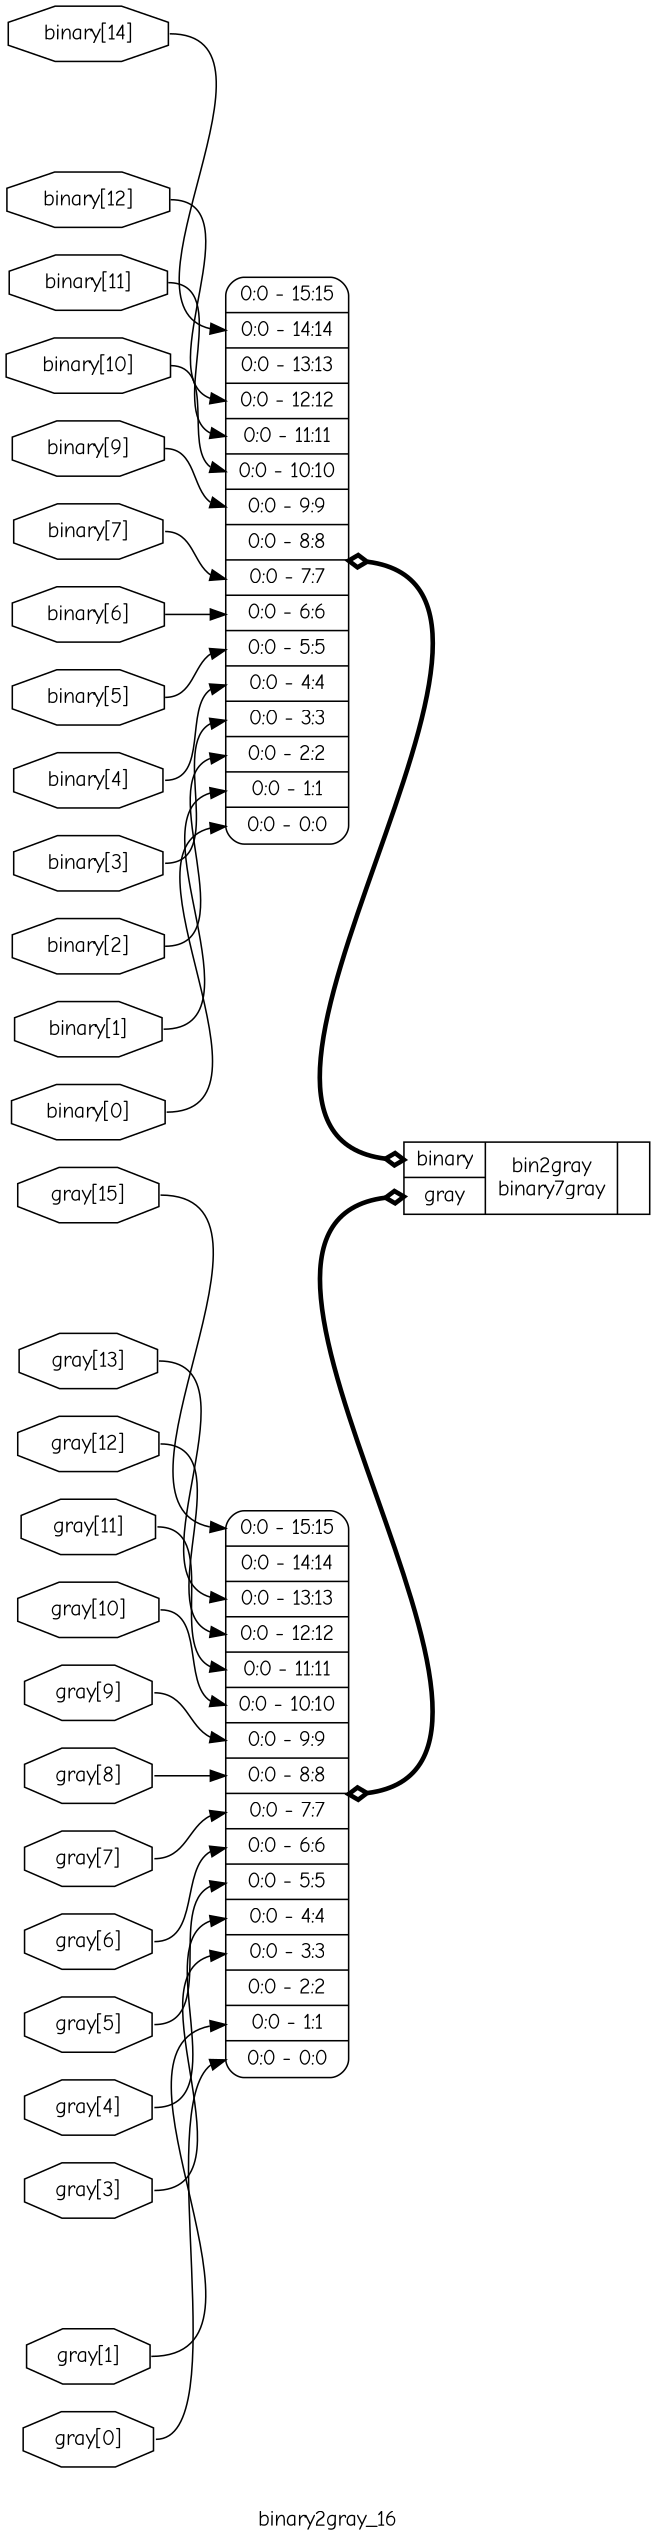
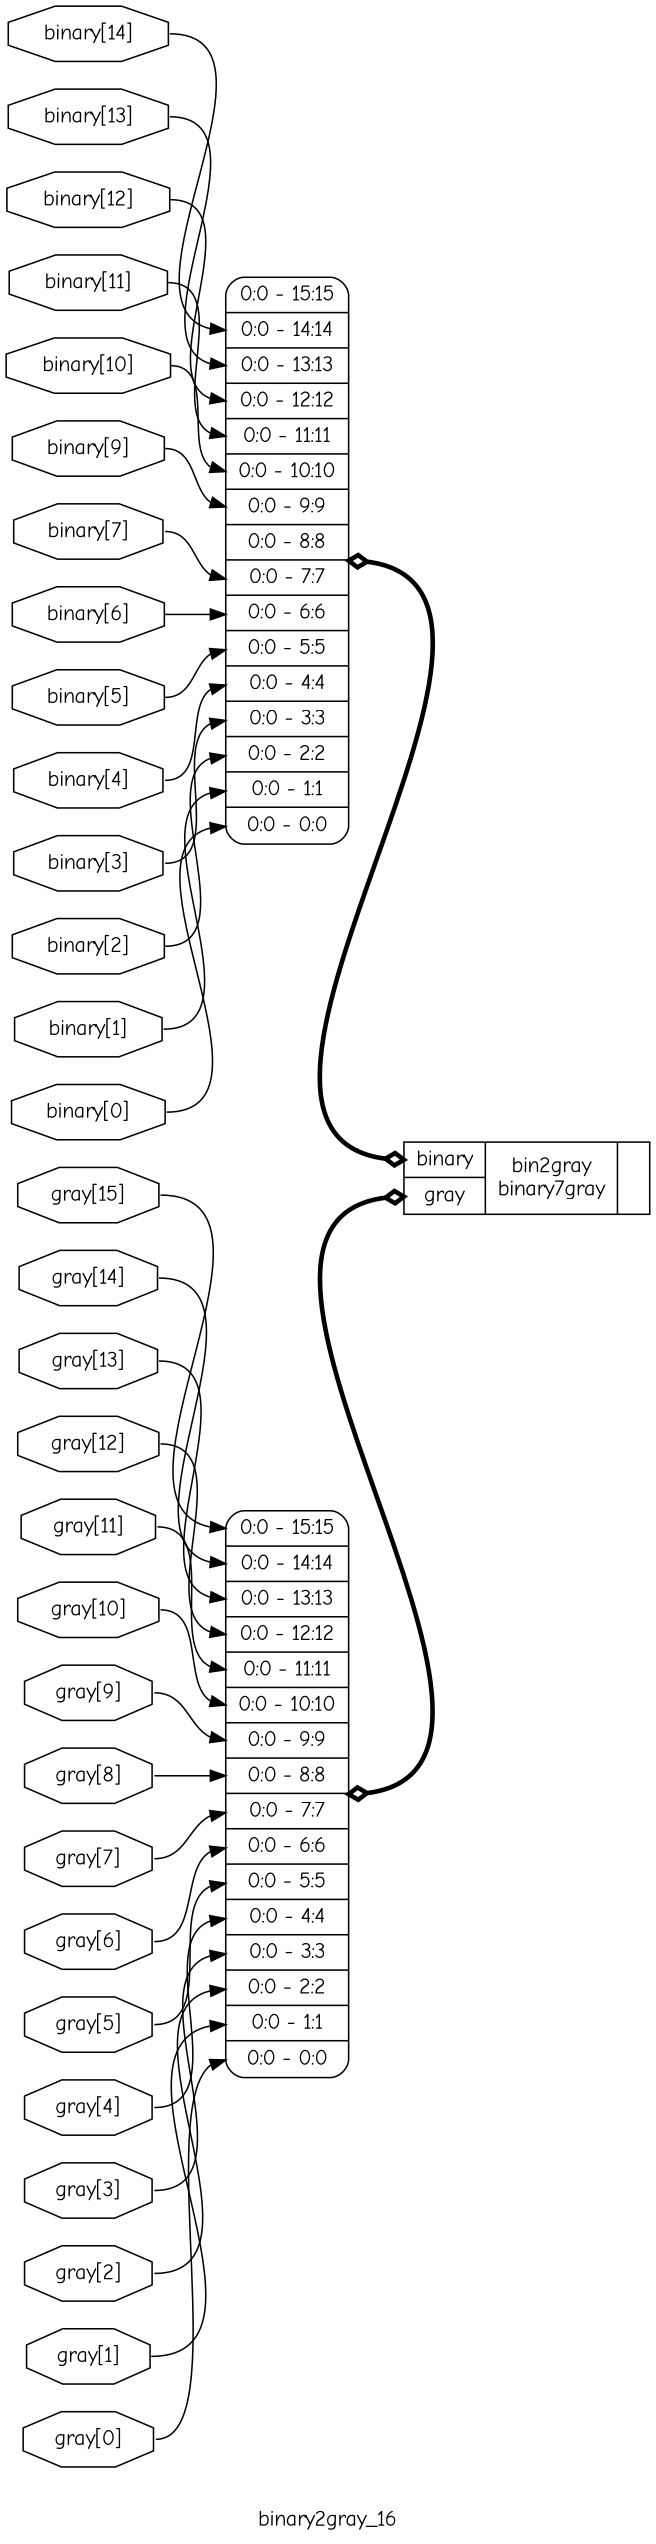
node "binary[13]": added
node "gray[14]": added
node "gray[2]": added
